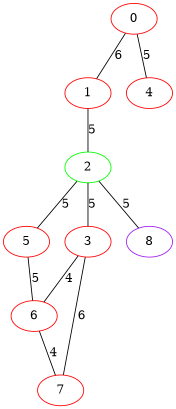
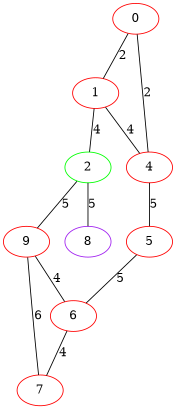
edge "0" -- "1": label "6" -> "2"
edge "0" -- "4": label "5" -> "2"
edge "1" -- "2": label "5" -> "4"
edge "1" -- "4": added, label "4"
edge "2" -- "5": now "4" -- "5"
node "3": label "3" -> "9"
